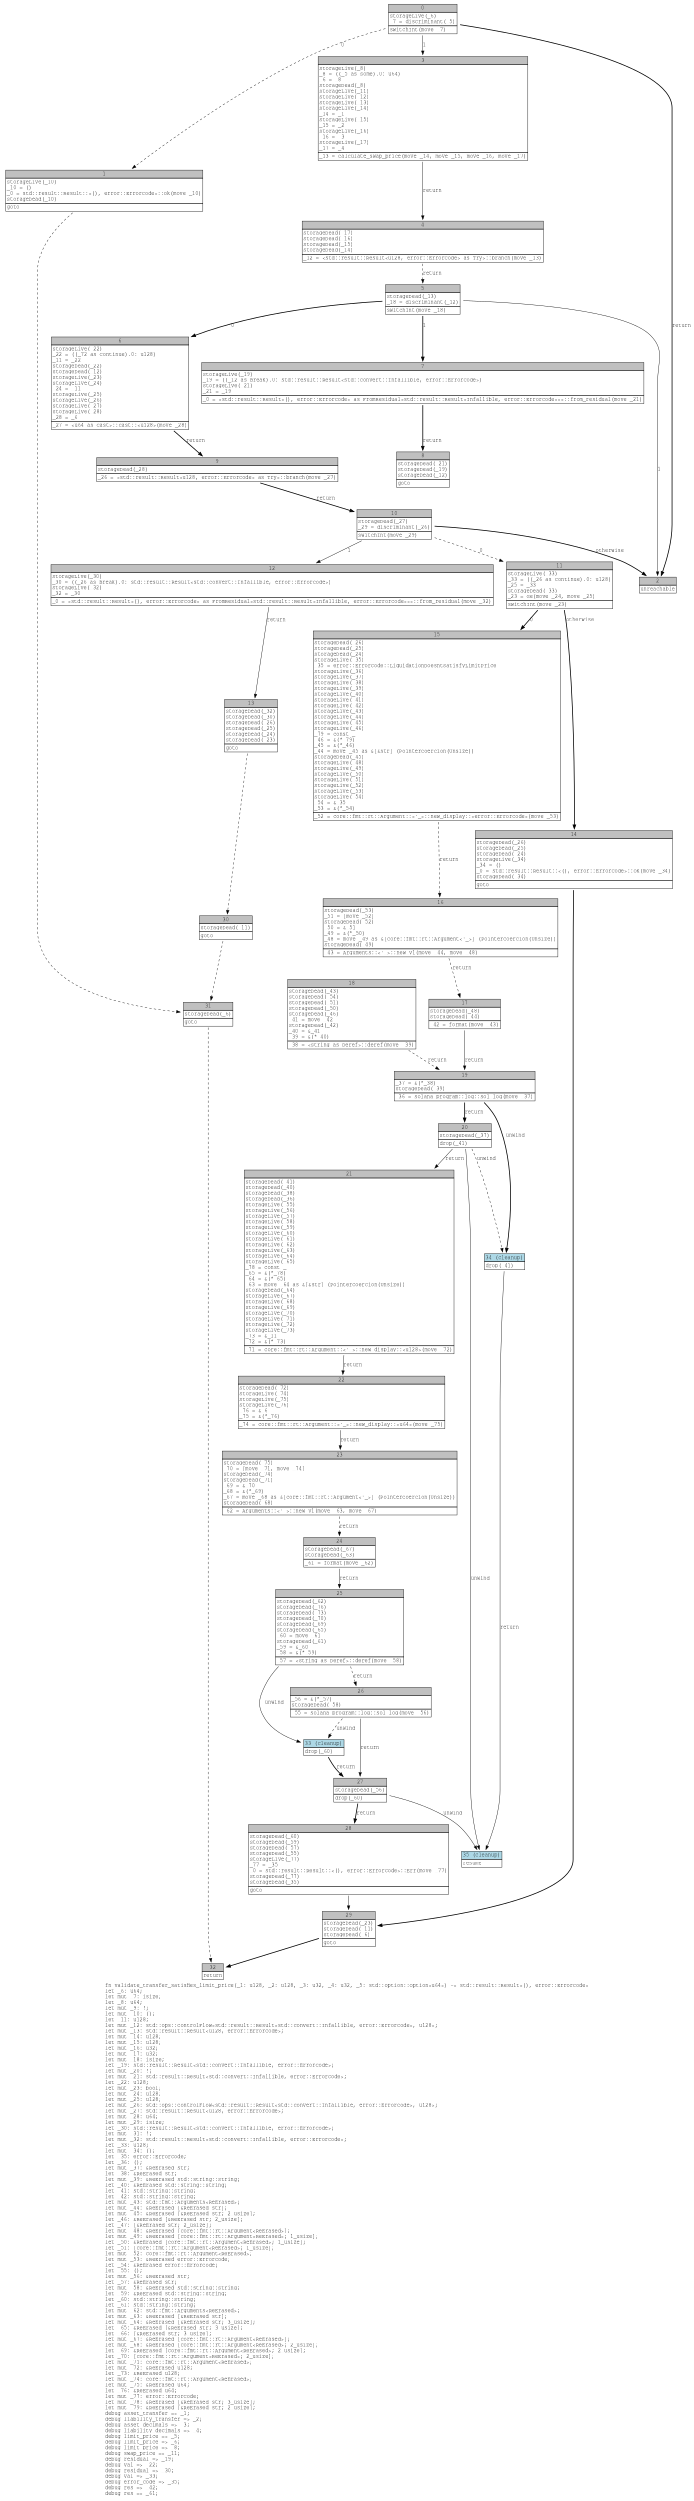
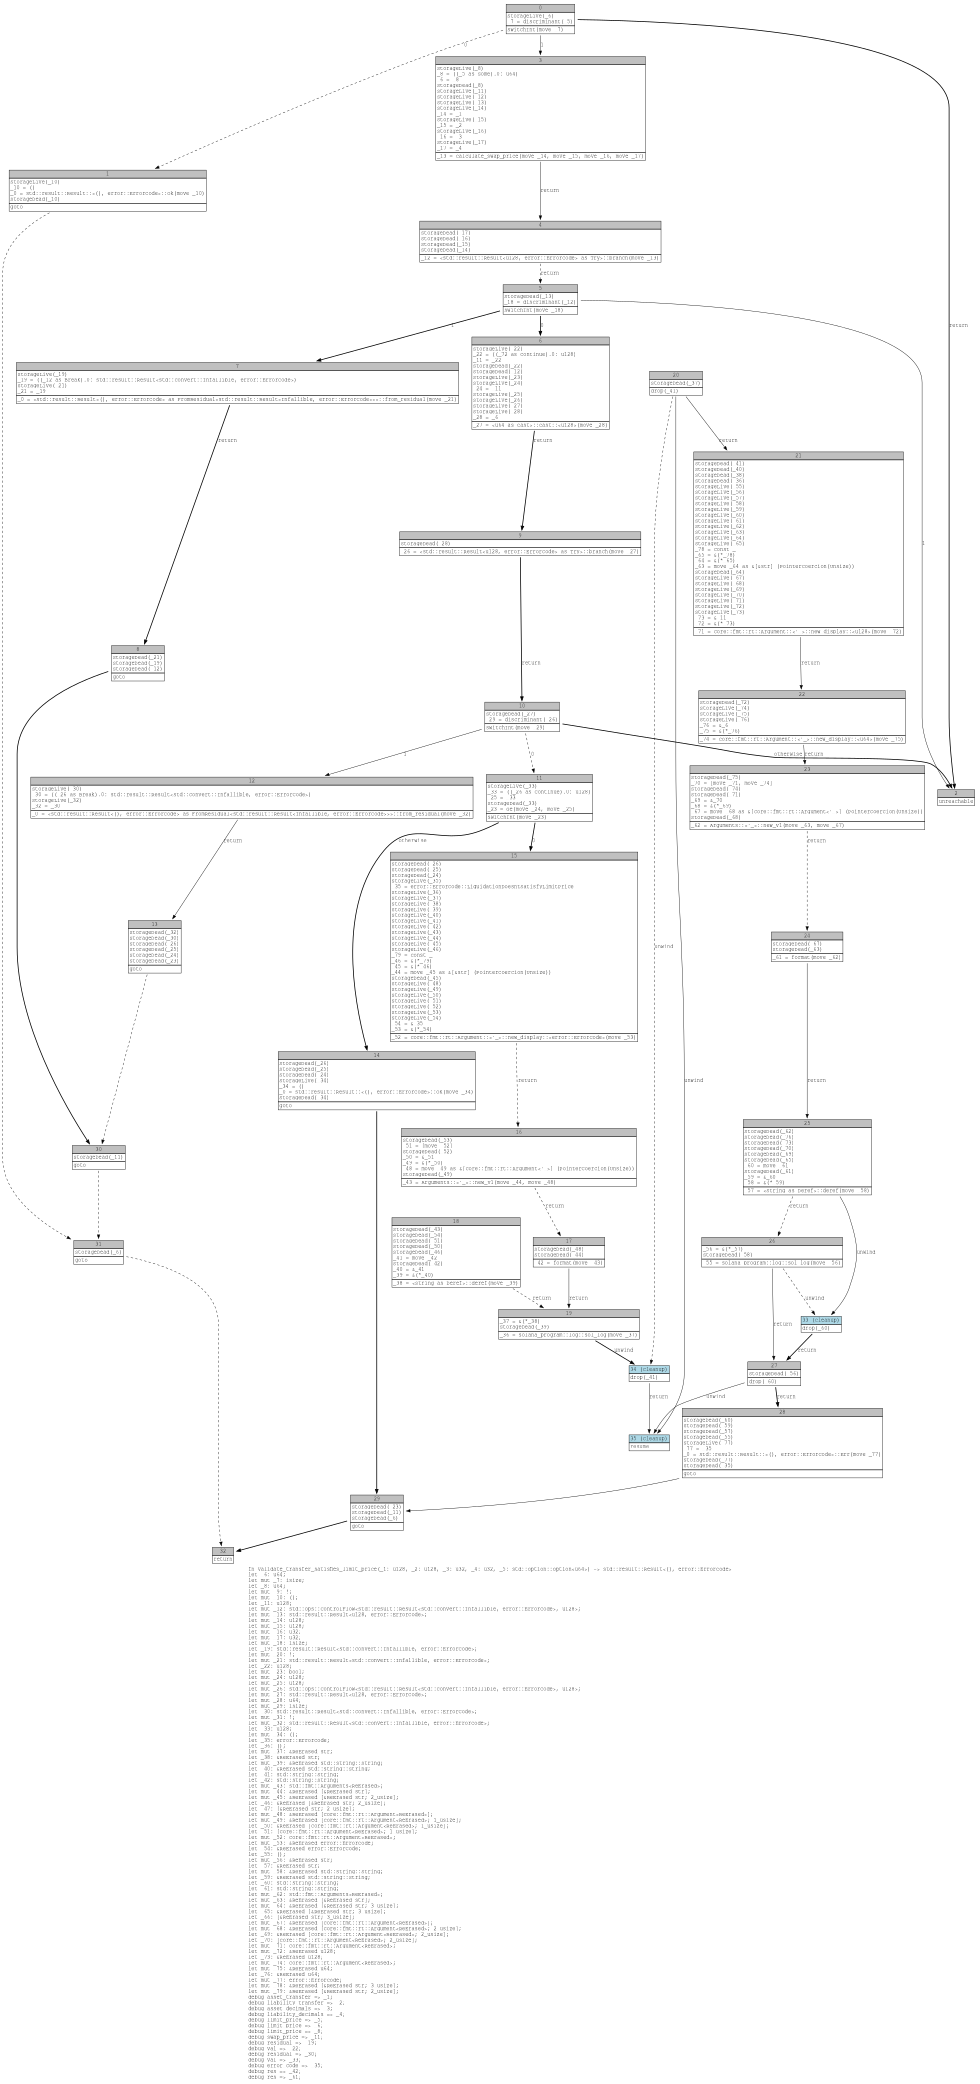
edge "8" -> "30": added
edge "19" -> "20": removed, label "return"
